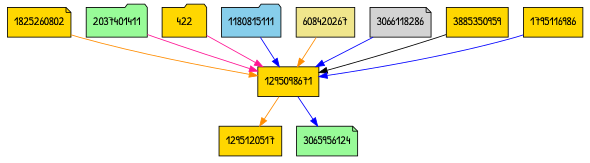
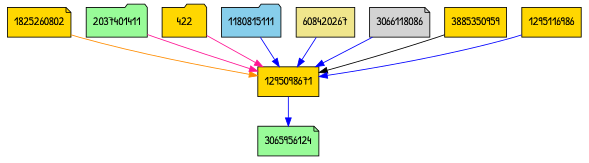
node "3066118286": label "3066118286" -> "3066118086"
node "1795116986": label "1795116986" -> "1295116986"
edge "608420267" -> "1295098671": color darkorange -> blue
node "1295120517": removed
